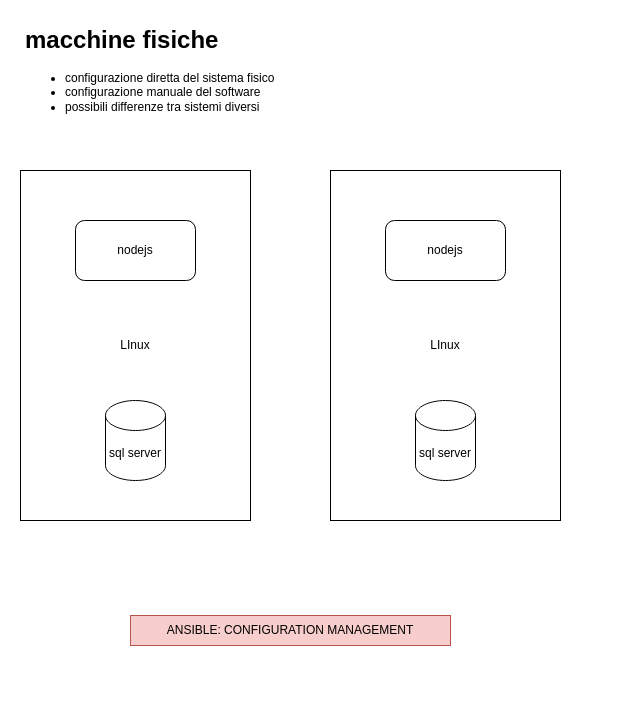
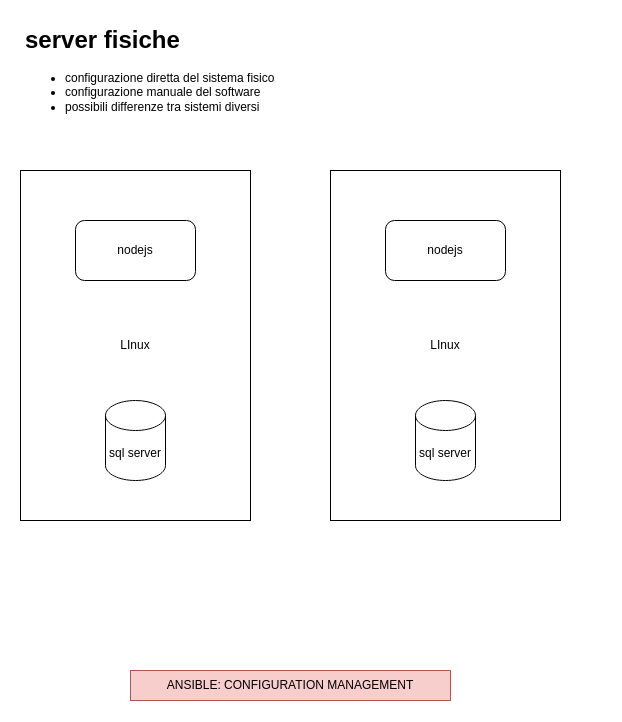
node "macchine fisiche configurazione diretta del sistema fisico configurazione manuale del software possibili differenze tra sistemi diversi": label "macchine fisiche configurazione diretta del sistema fisico configurazione manuale del software possibili differenze tra sistemi diversi" -> "server fisiche configurazione diretta del sistema fisico configurazione manuale del software possibili differenze tra sistemi diversi"
node "ANSIBLE: CONFIGURATION MANAGEMENT": moved (291, 631) -> (291, 686)
